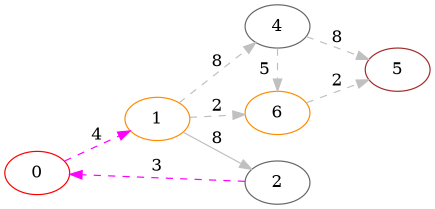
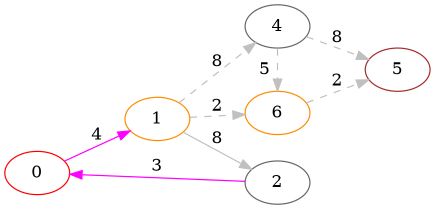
edge "0" -> "1": style dashed -> solid
edge "2" -> "0": style dashed -> solid
